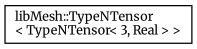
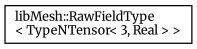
node "libMesh::TypeNTensor < TypeNTensor< 3, Real > >": label "libMesh::TypeNTensor < TypeNTensor< 3, Real > >" -> "libMesh::RawFieldType < TypeNTensor< 3, Real > >"
